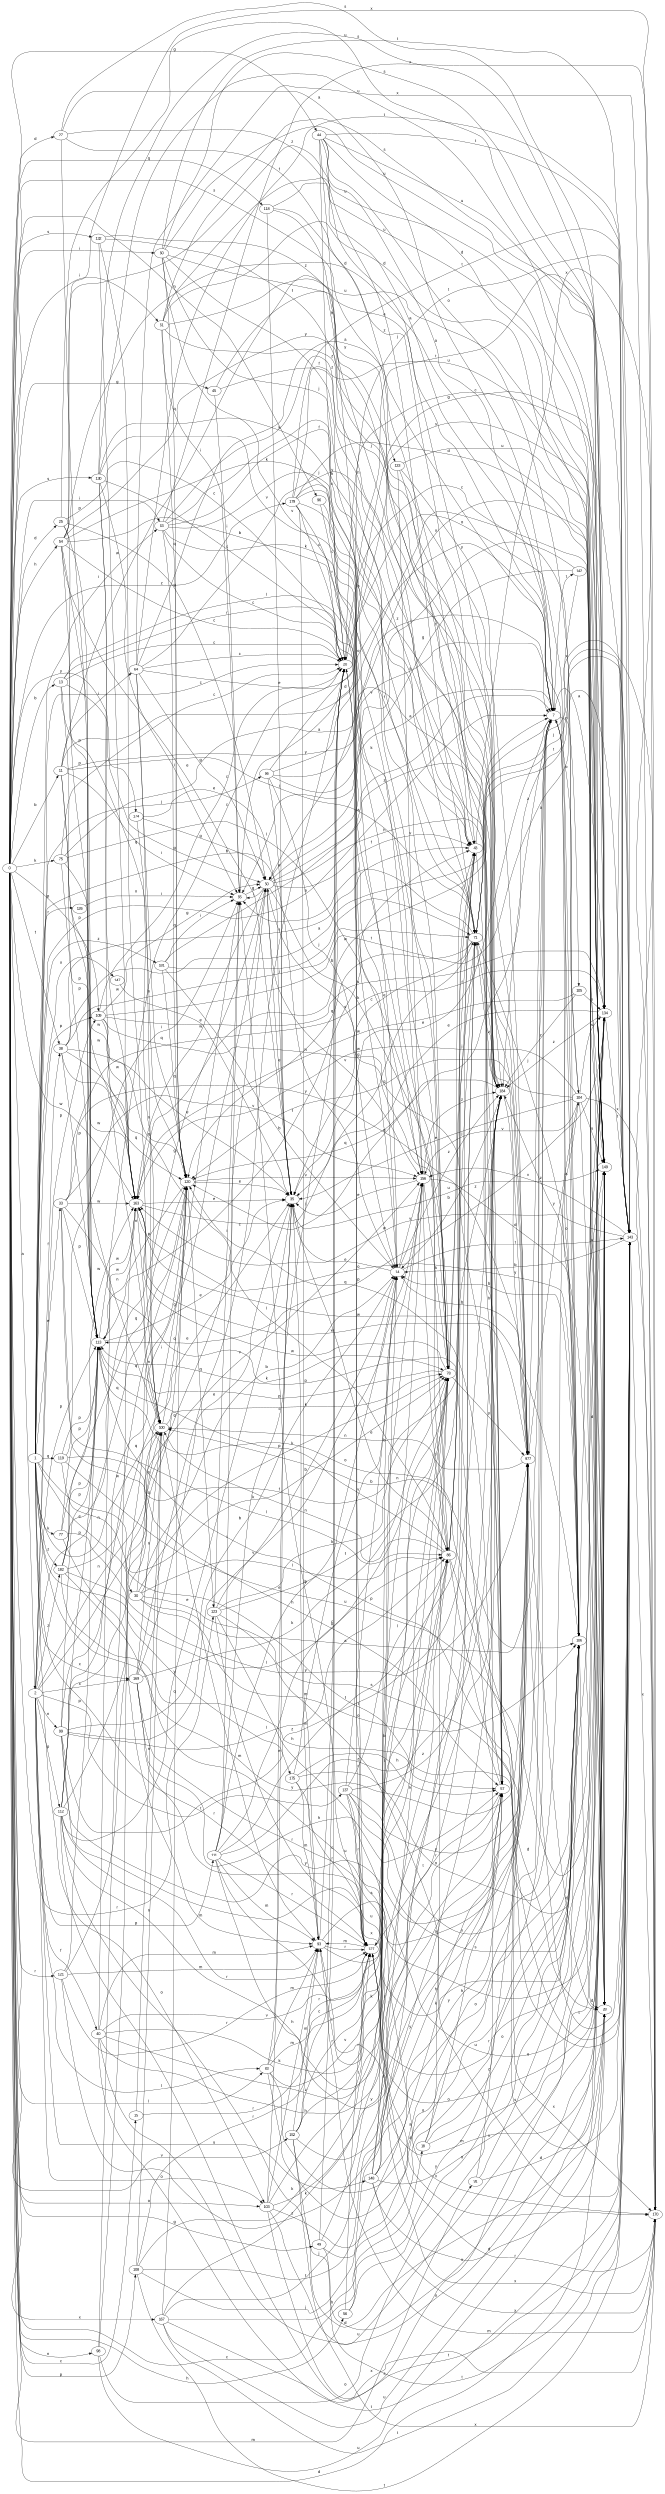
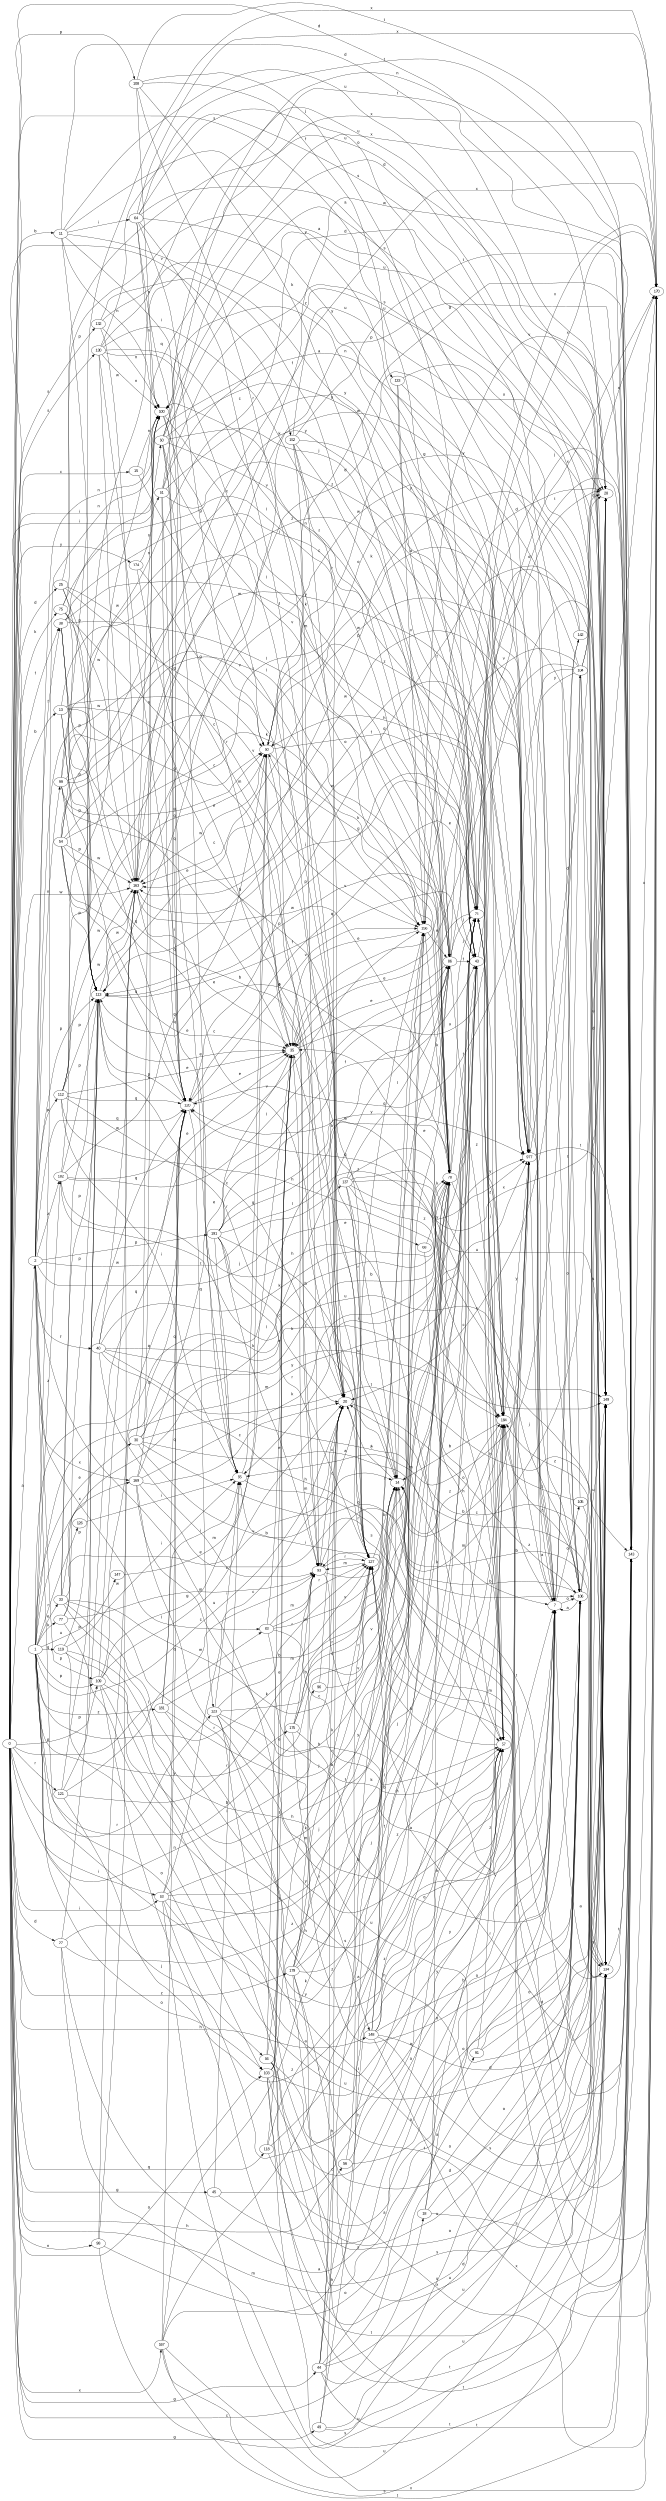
edge "142" -> "65": label "i" -> "m"
edge "0" -> "54": now "0" -> "148"
edge "50" -> "65": removed, label "i"
edge "60" -> "93": added, label "m"
edge "156" -> "184": removed, label "z"
node "68": added
edge "137" -> "104": now "137" -> "170"
node "111": label "111" -> "191"
edge "103" -> "86": label "l" -> "y"
